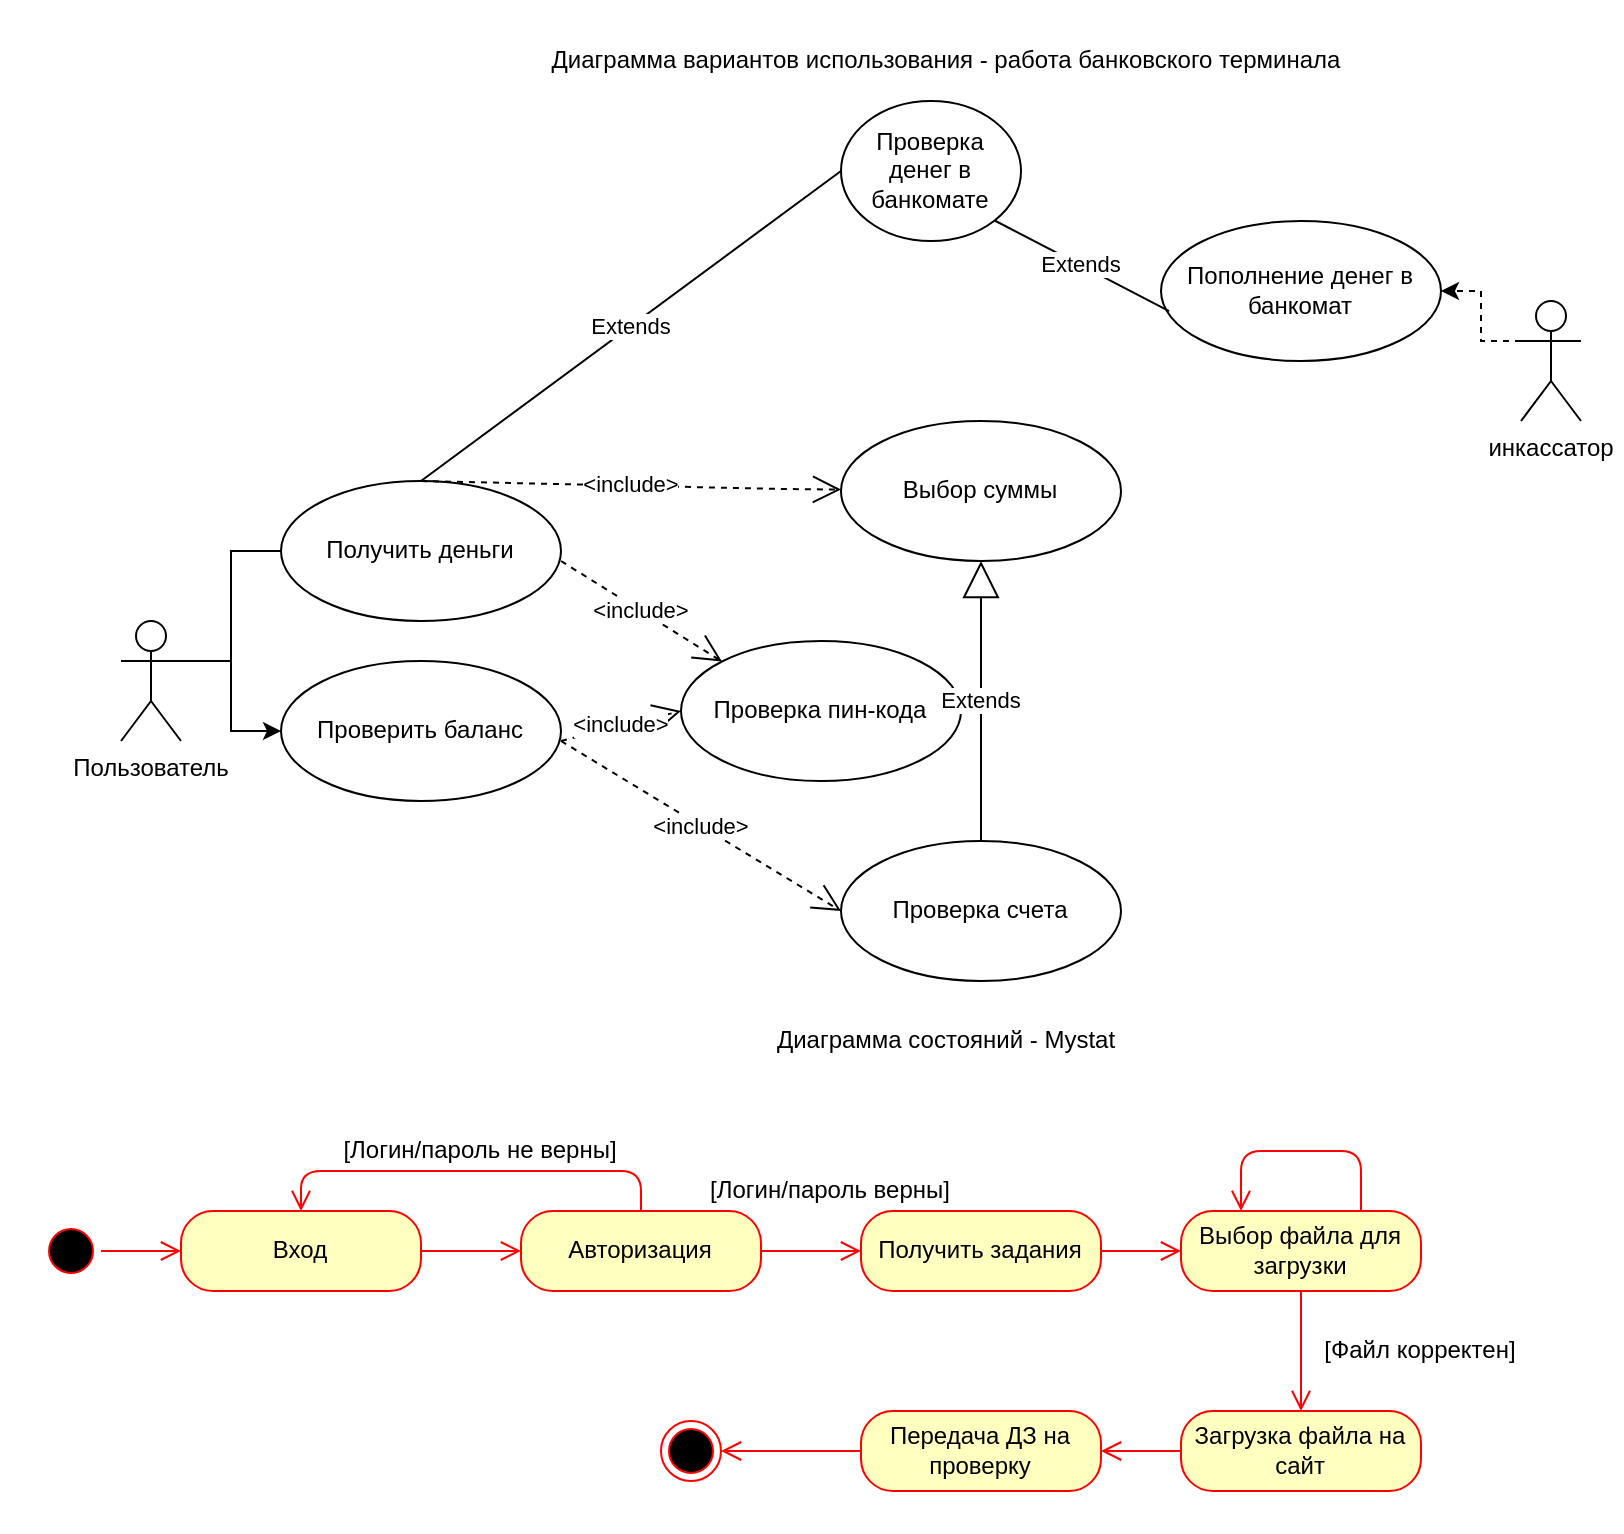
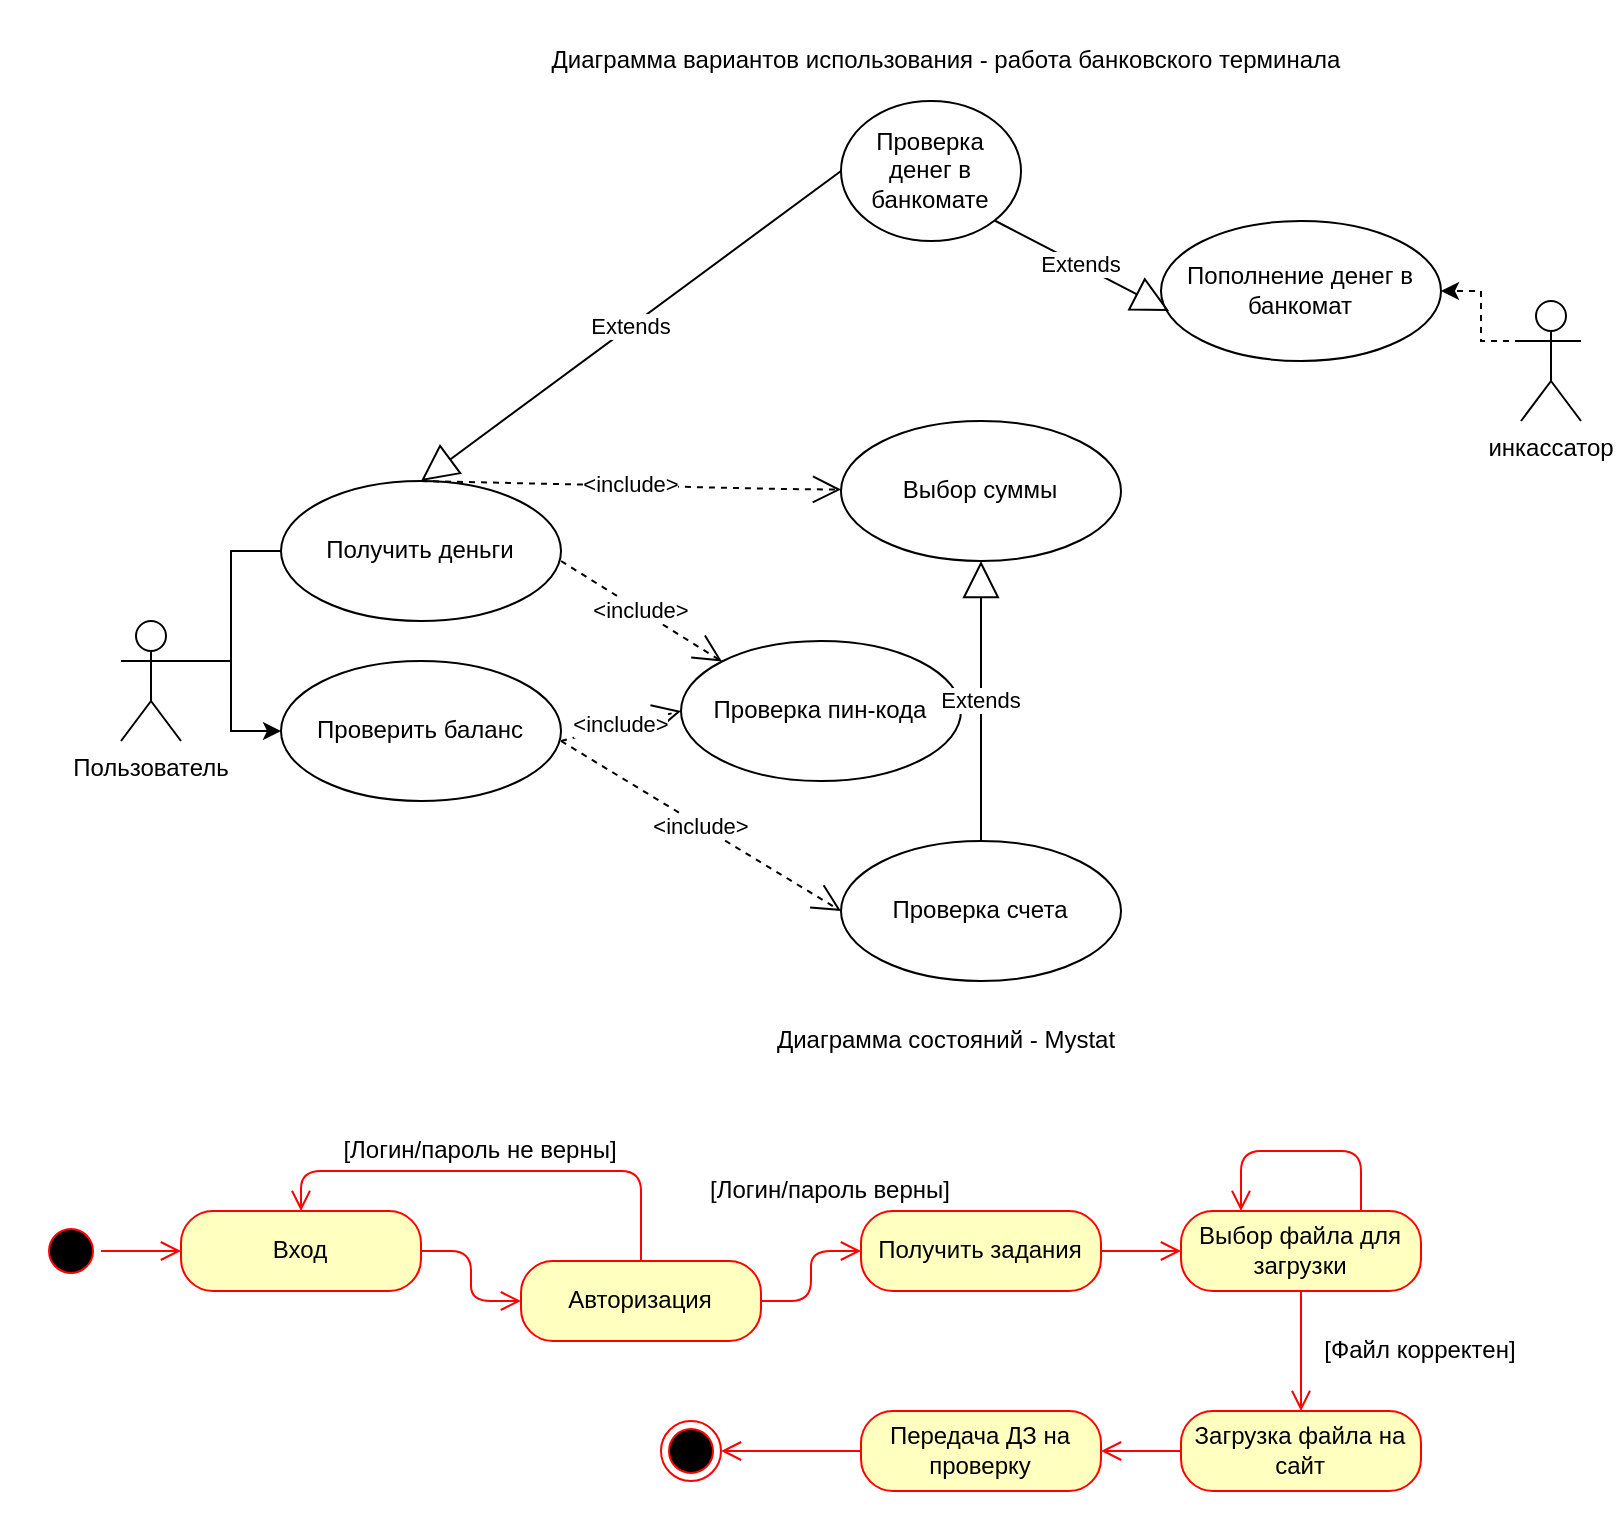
edge "Проверка денег в банкомате" -- "Пополнение денег в банкомат": arrowhead none -> block
edge "Проверка денег в банкомате" -- "Получить деньги": arrowhead none -> block
node "Авторизация": moved (641, 1251) -> (641, 1301)
